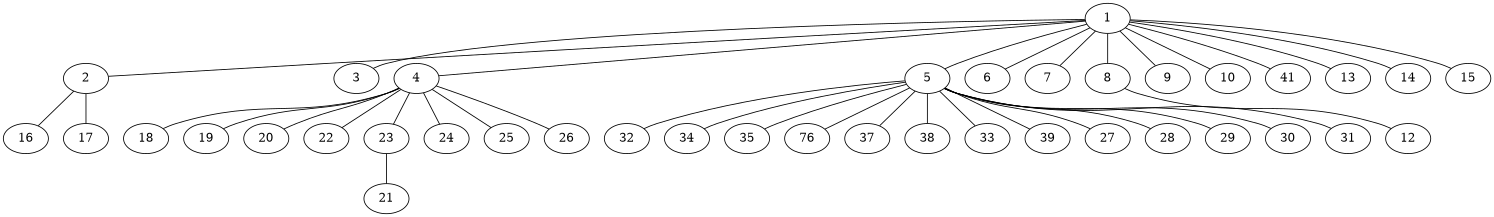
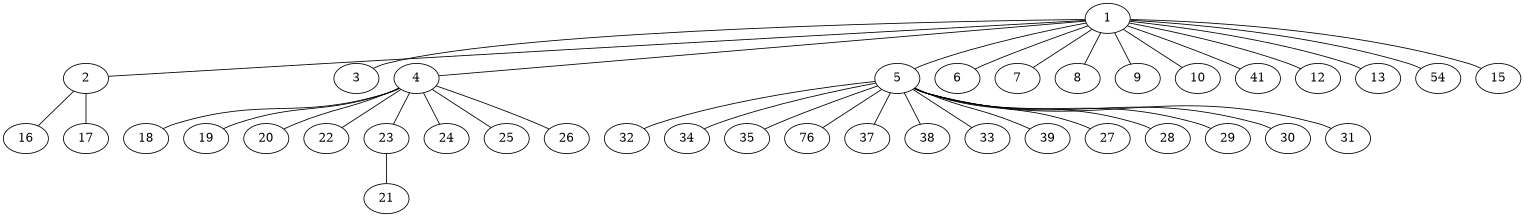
node "14": label "14" -> "54"
edge "8" -- "12": now "1" -- "12"
